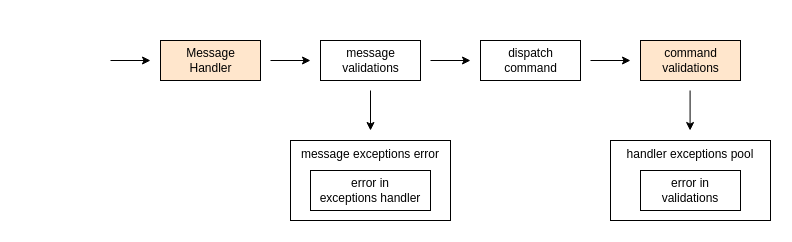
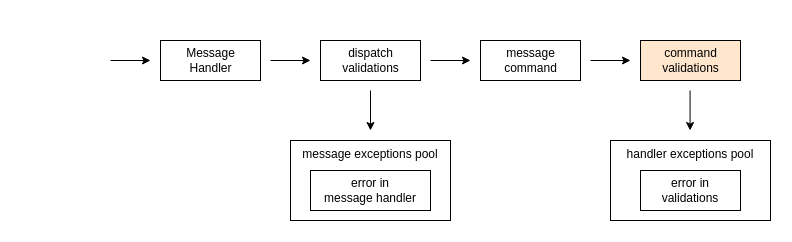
node "Message Handler": fillcolor #ffe6cc -> #ffffff
node "message validations": label "message validations" -> "dispatch validations"
node "dispatch command": label "dispatch command" -> "message command"
node "message exceptions error": label "message exceptions error" -> "message exceptions pool"
node "error in exceptions handler": label "error in exceptions handler" -> "error in message handler"
